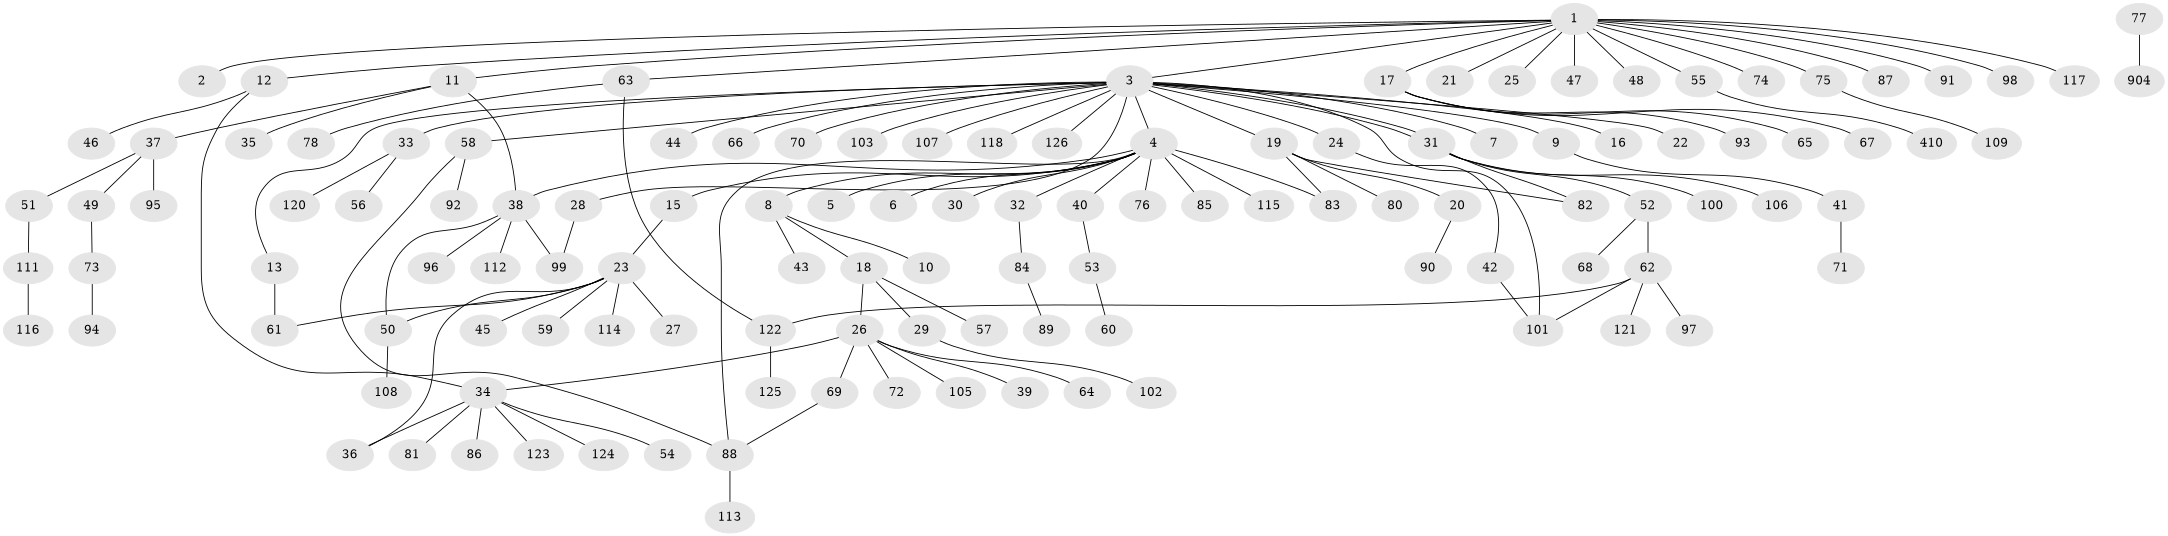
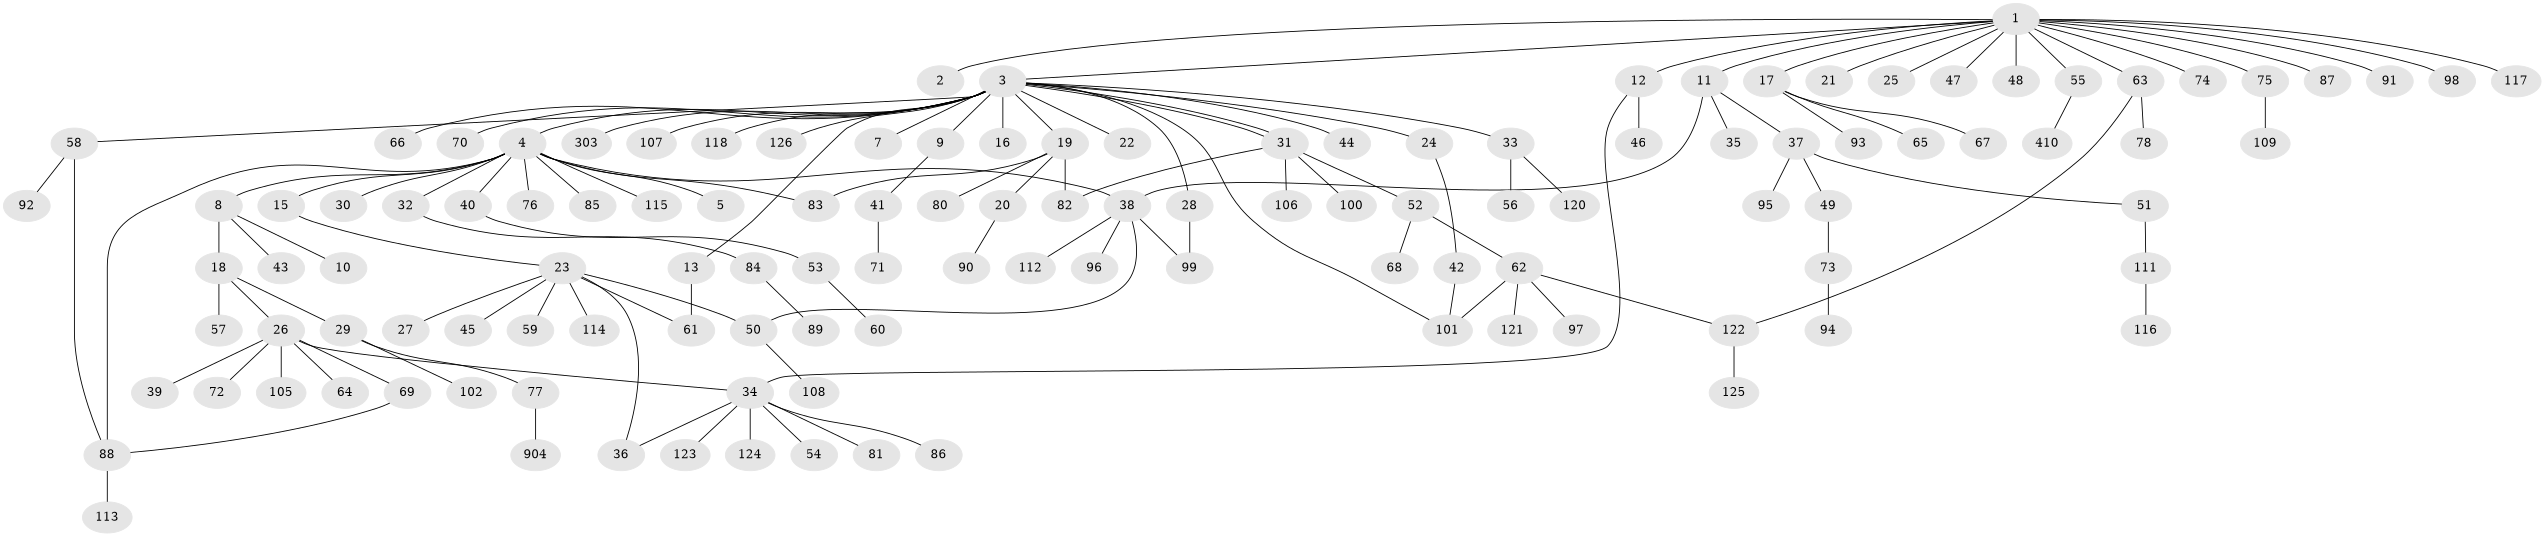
node "103": label "103" -> "303"
node "6": removed
edge "29" -- "77": added
